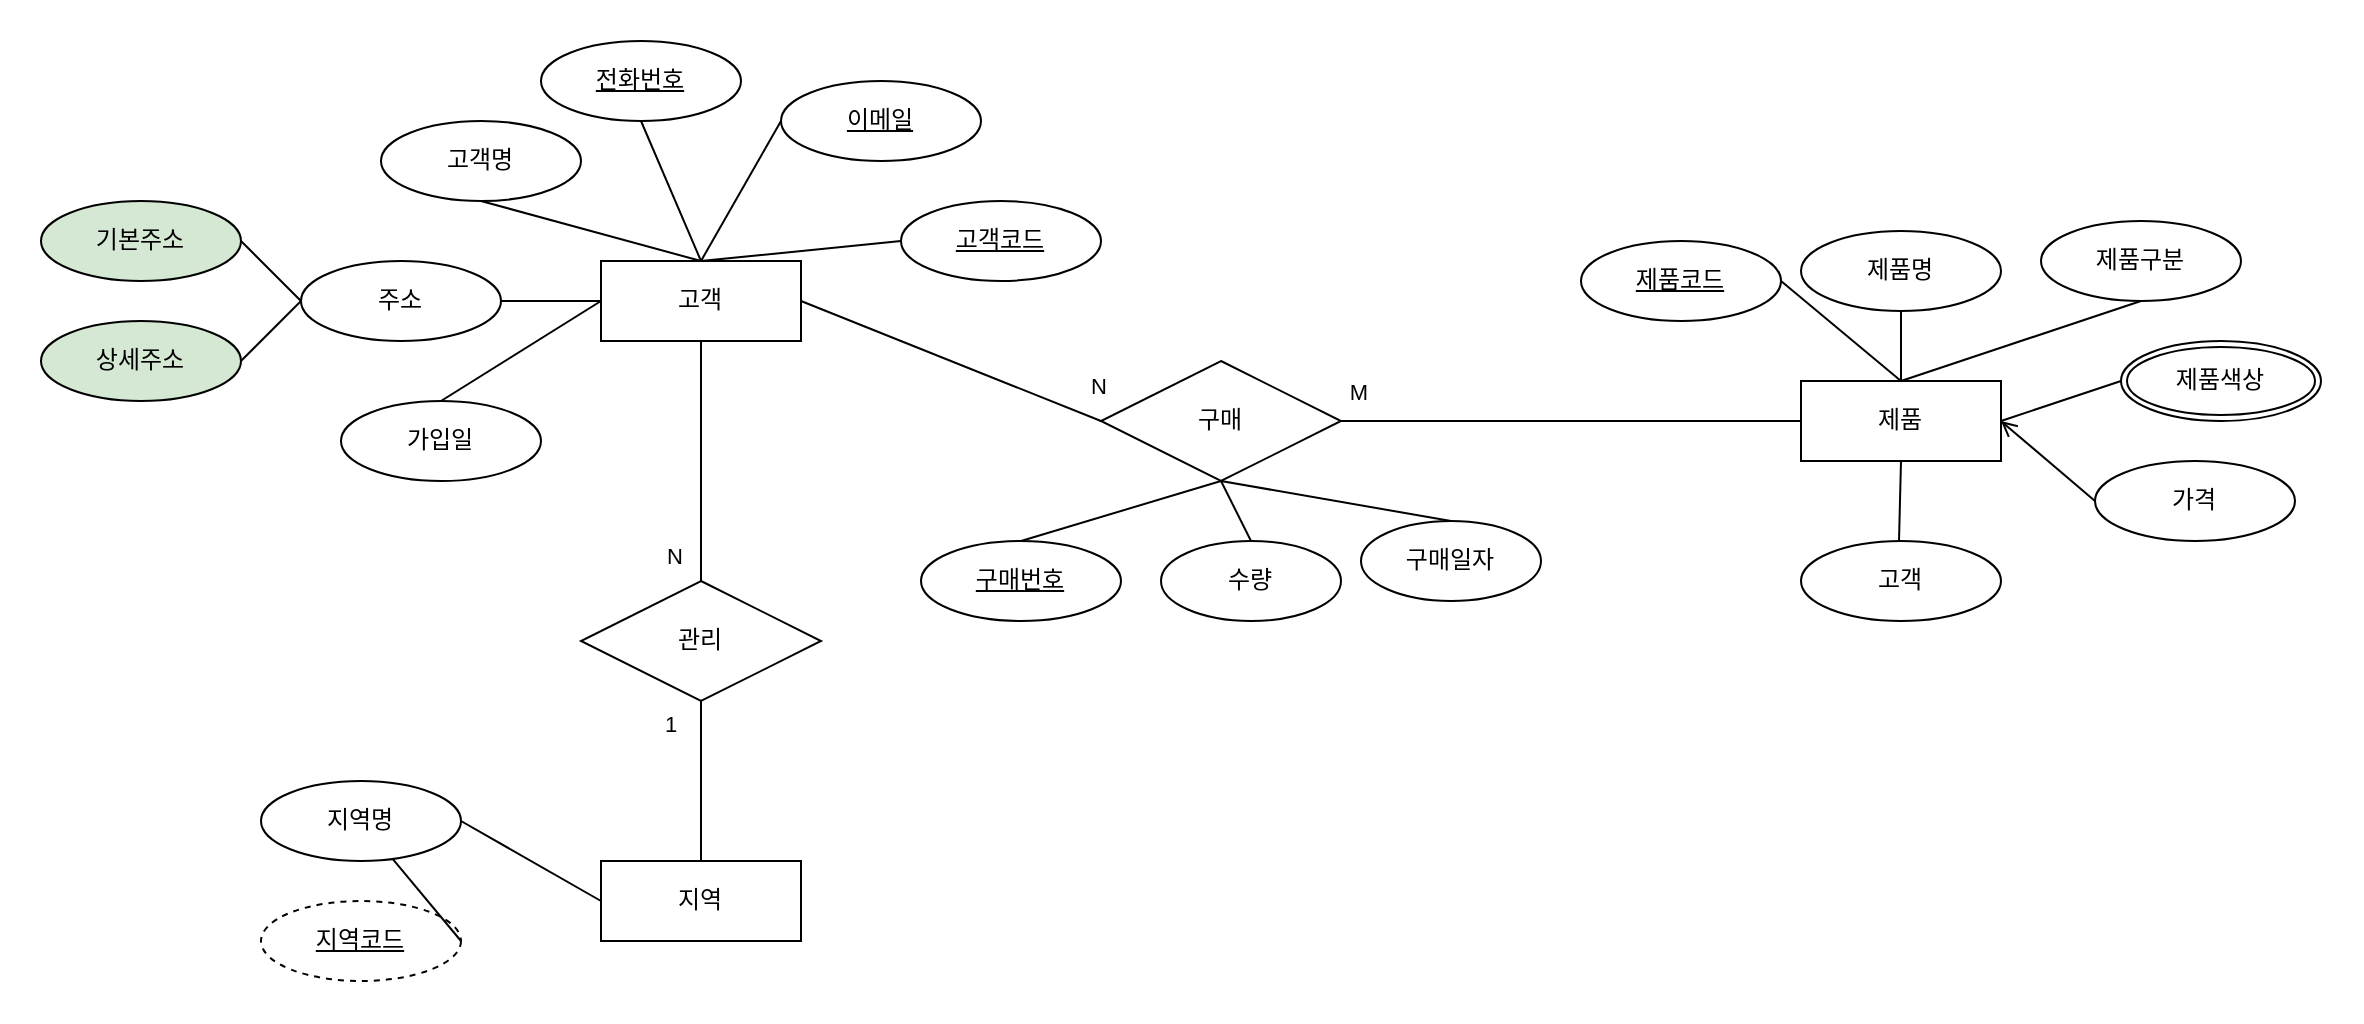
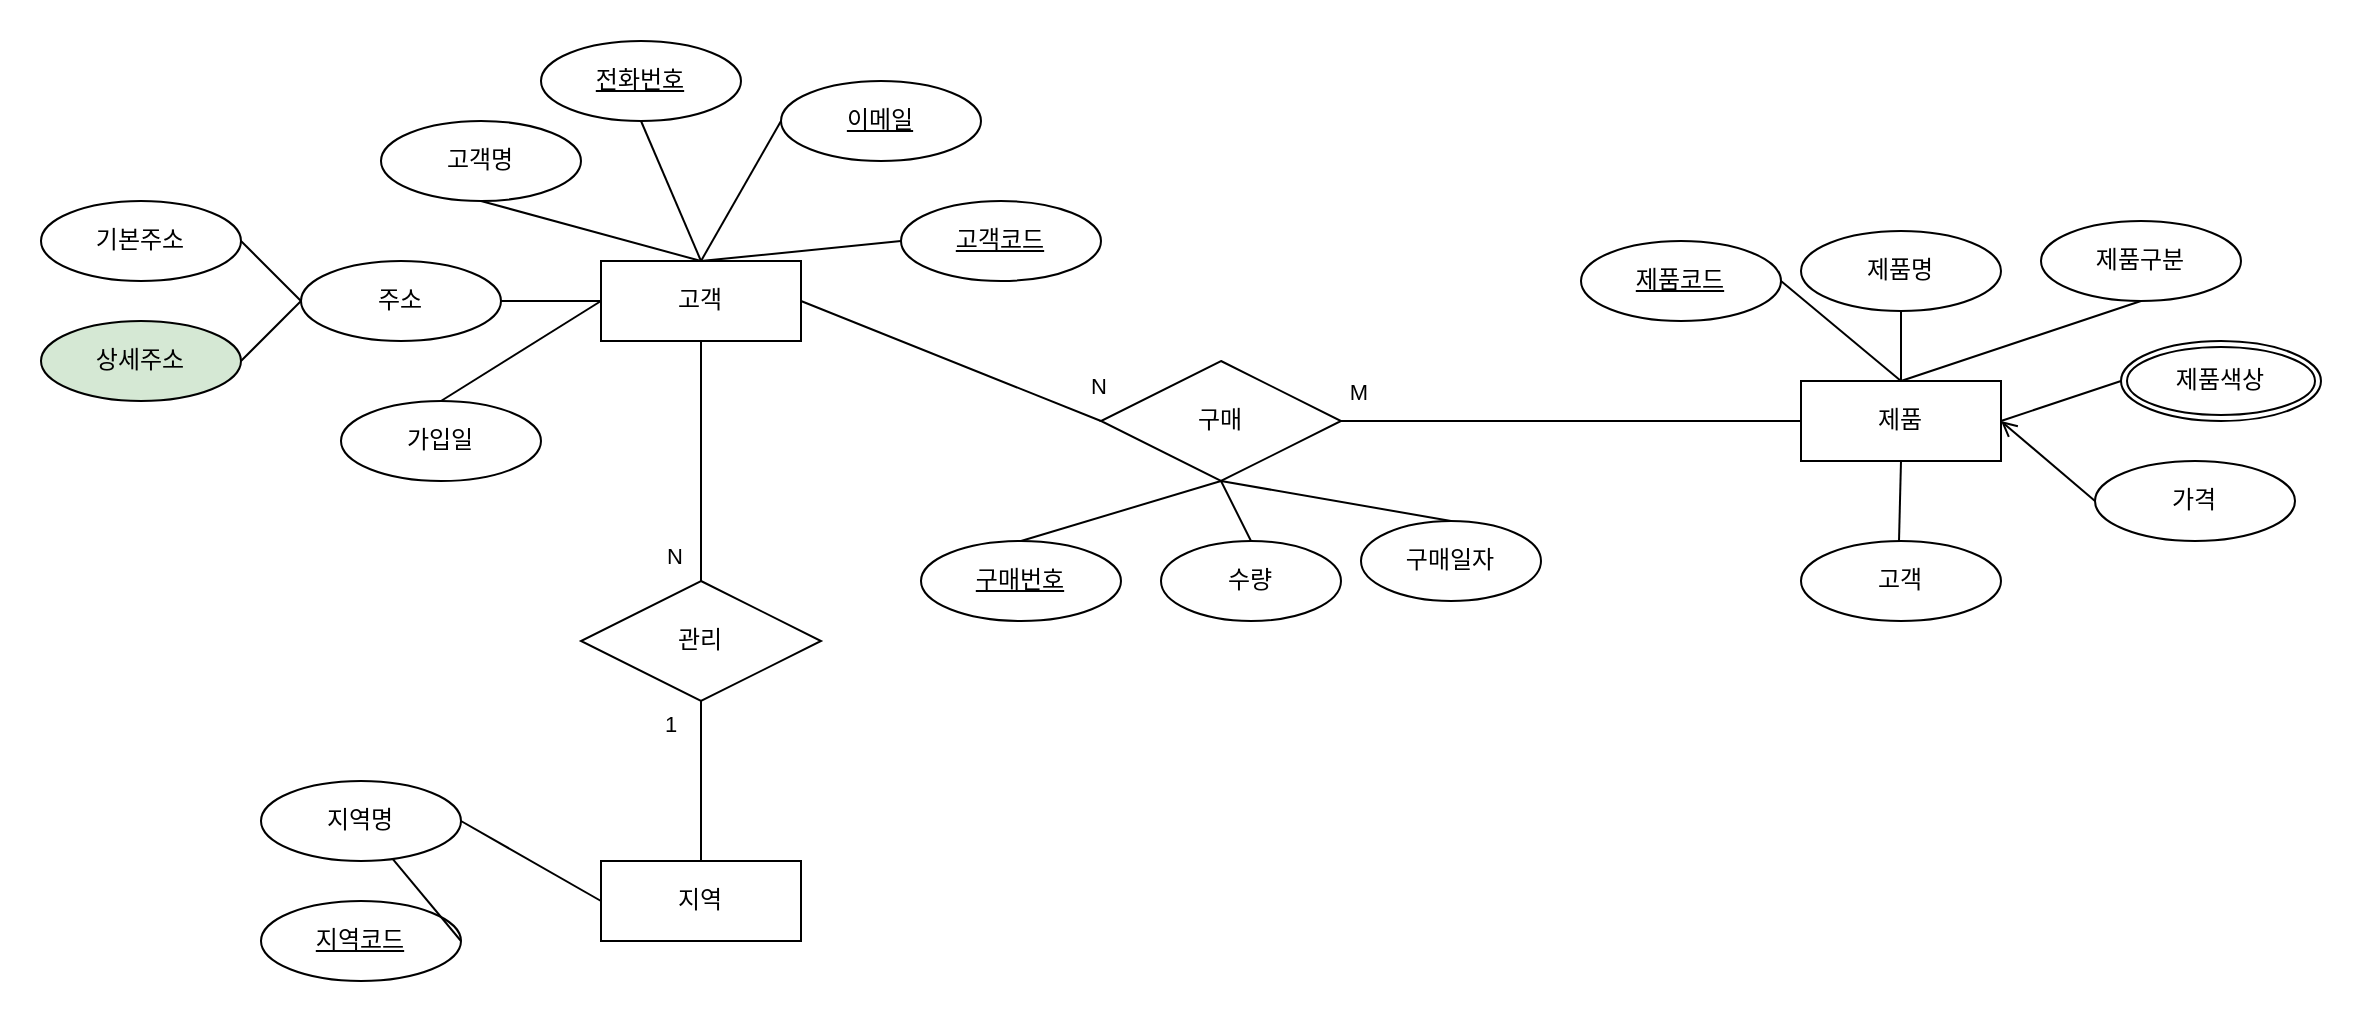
node "기본주소": fillcolor #d5e8d4 -> #ffffff
node "지역코드": style dashed -> solid
